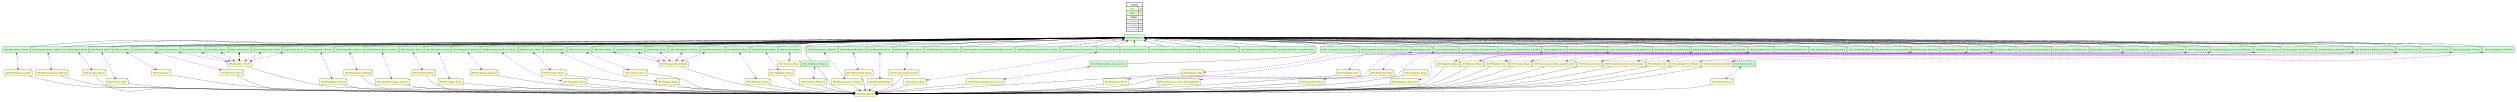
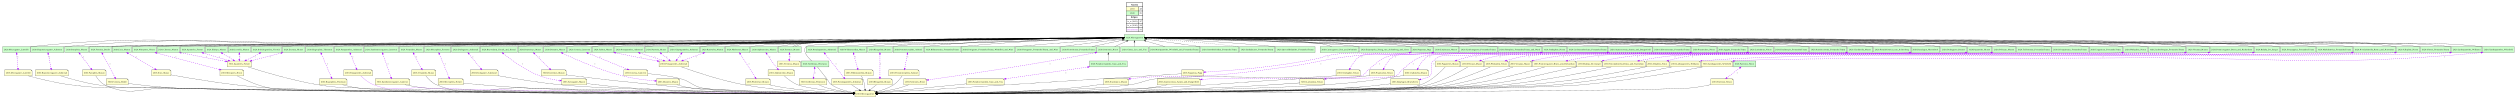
edge "2020.Janhalacaste_FernandezTriana" -> "2020.Microgastrine": style solid -> dashed
edge "2020.Clarkinella_Mason" -- "2003.Clarkinella_Mason": added, label "="
edge "2020.Pseudovenanides_Xiao_and_You" -> "2020.Microgastrine": now "2020.Pseudovenanides_Xiao_and_You" -> "2020.Semionis_Nixon"
edge "2020.Pelicope_Mason" -- "2003.Pelicope_Mason": style solid -> dashed
edge "2020.Iconella_Mason" -- "2003.Apanteles_Forster": color #000000 -> #aa00ff
edge "2003.Parapanteles_Ashmead" -> "2003.Microgastrine": color #000000 -> #aa00ff
